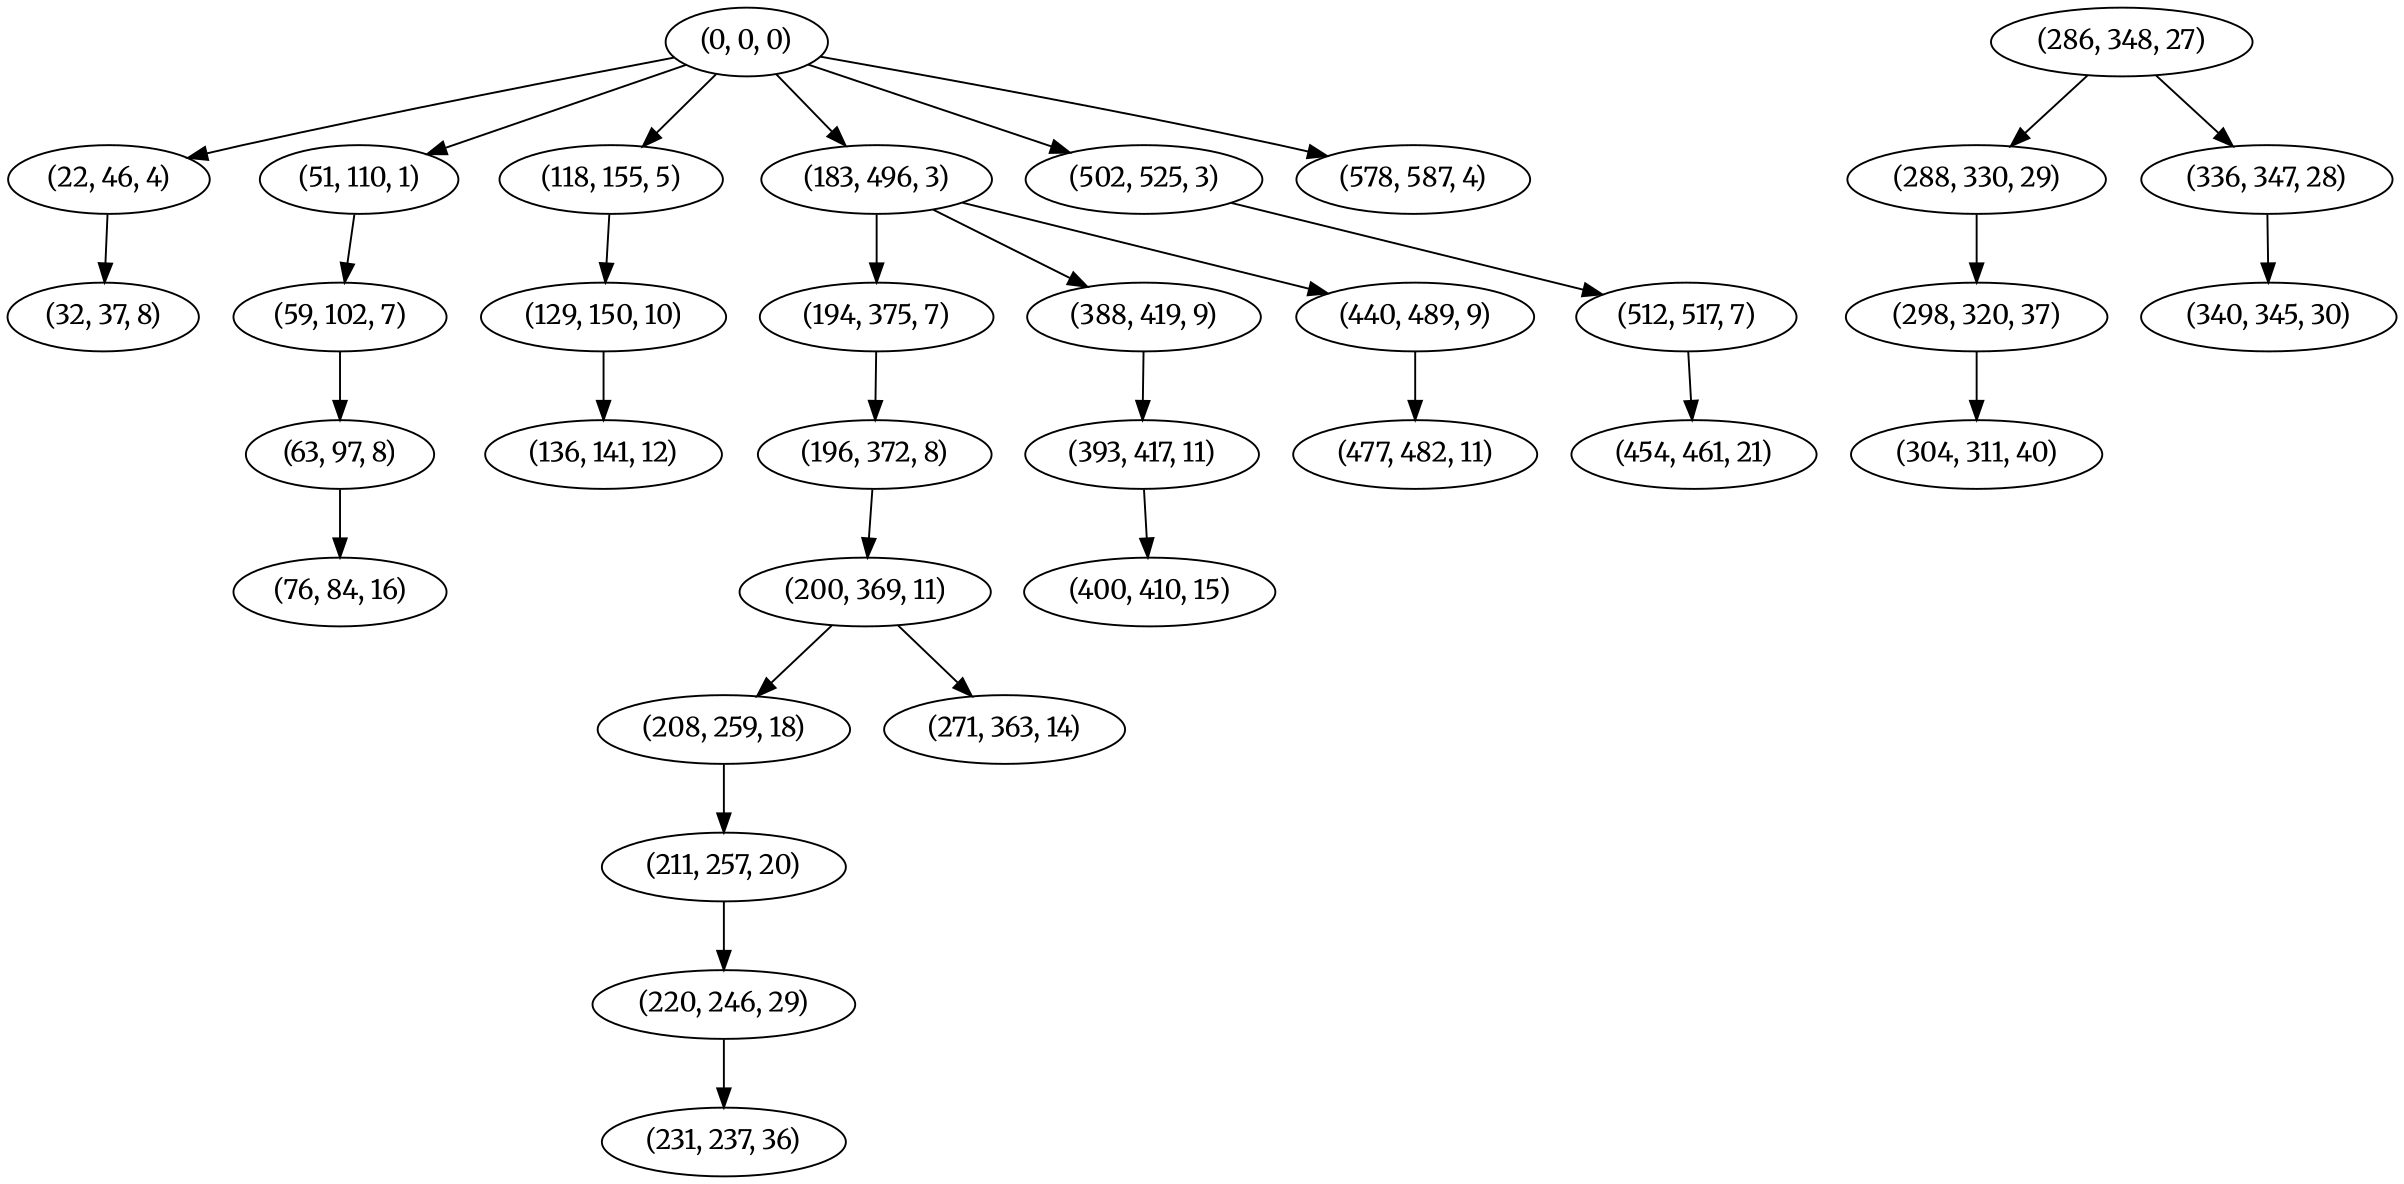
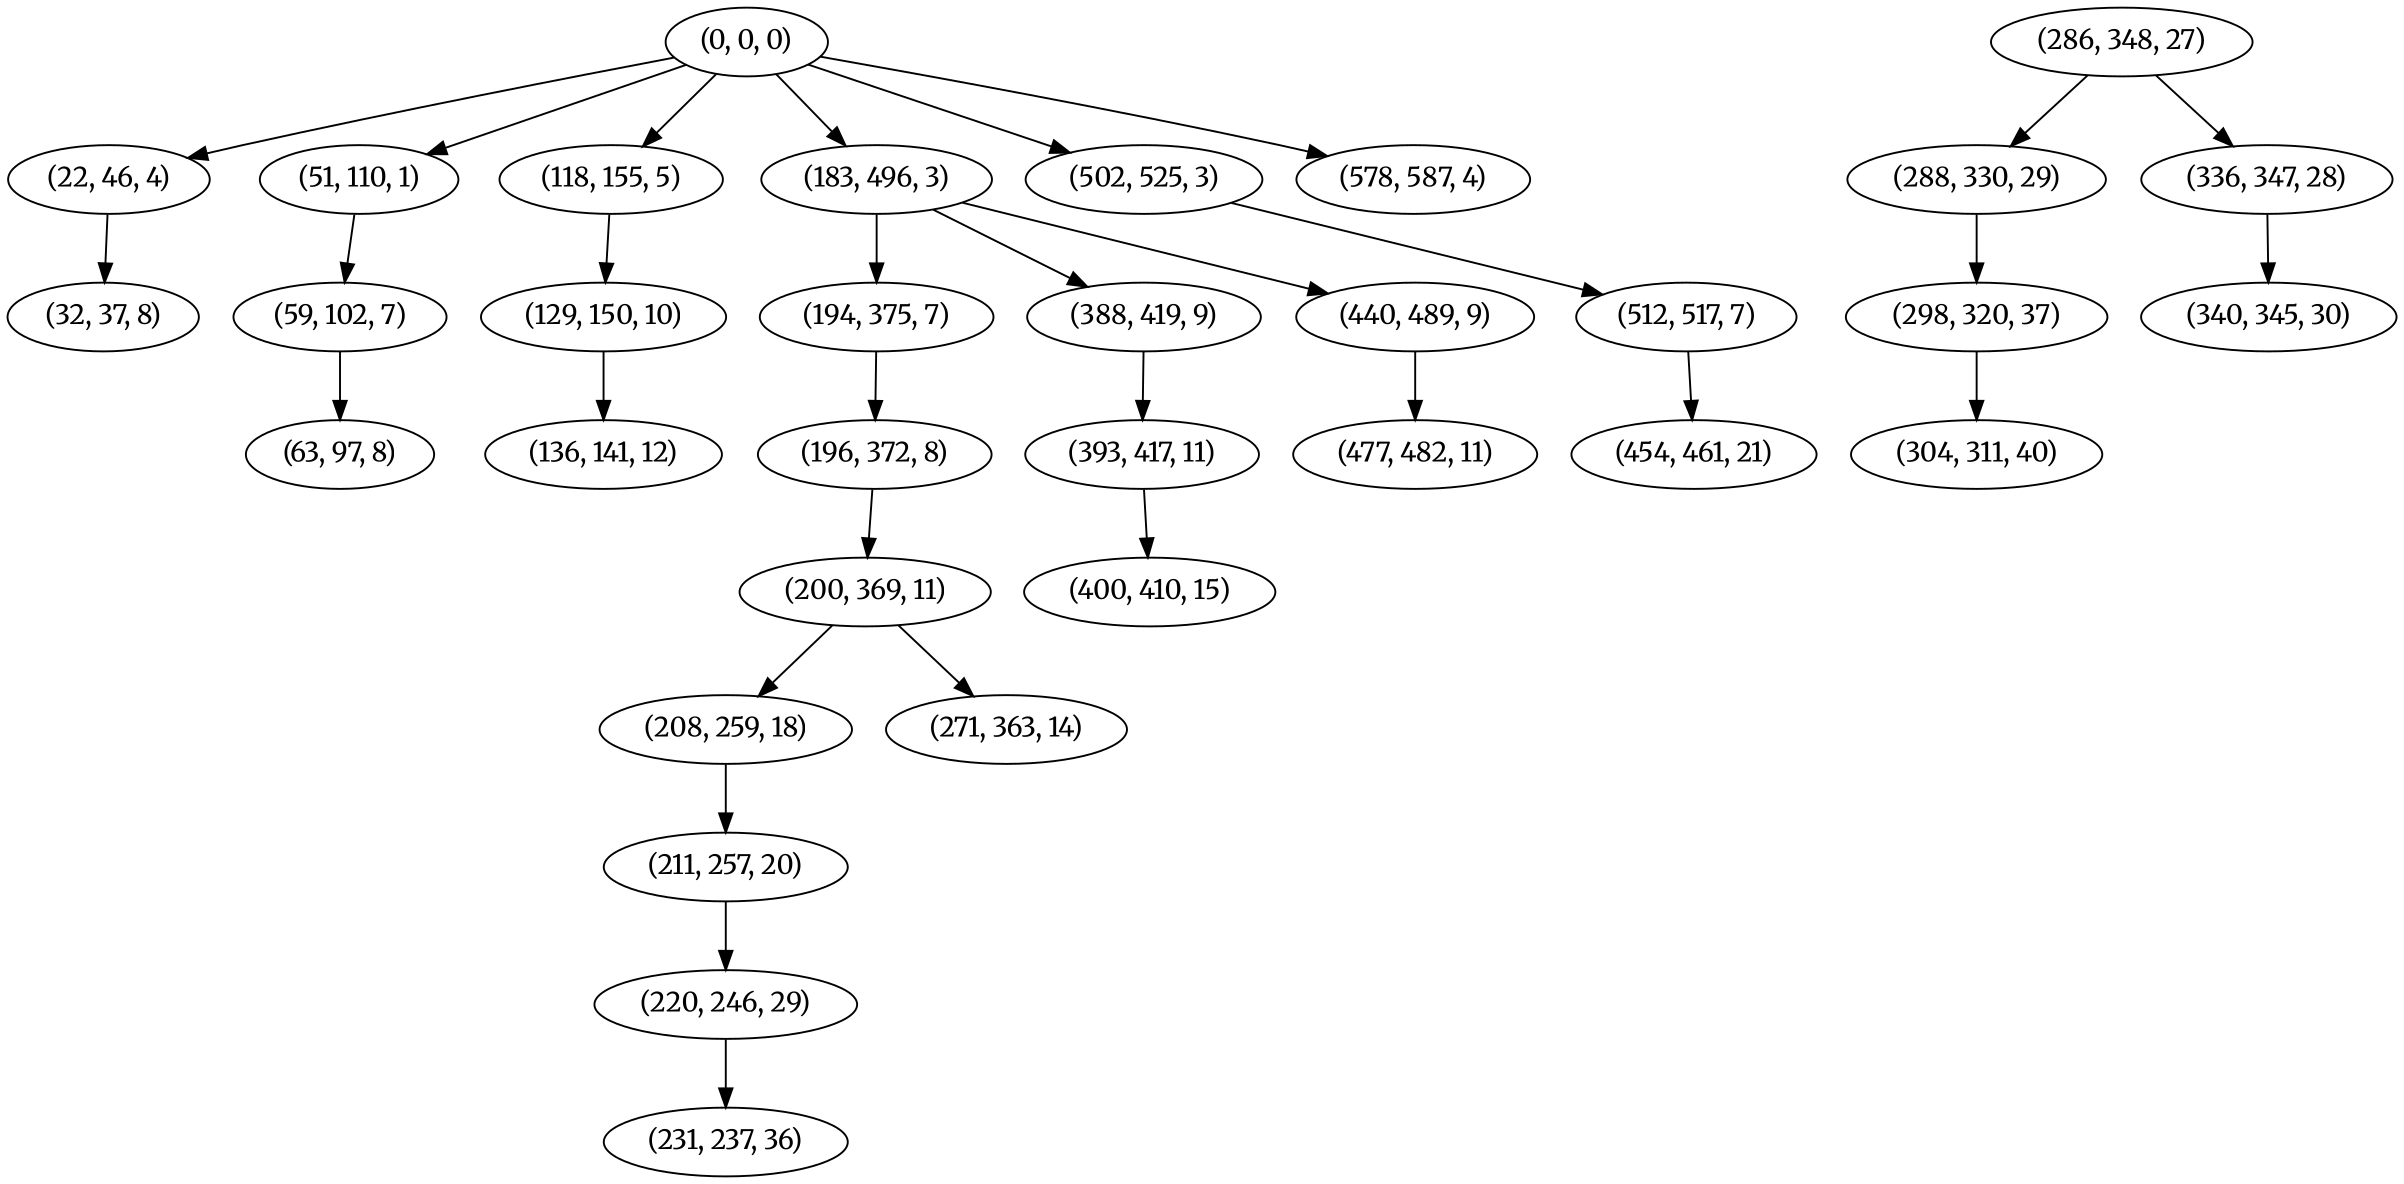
node "(76, 84, 16)": removed
